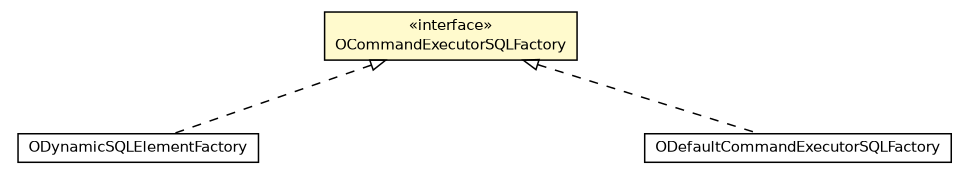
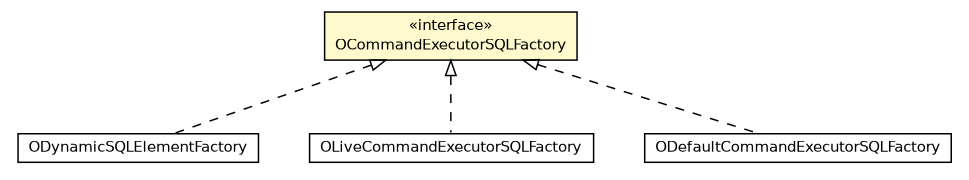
node "OLiveCommandExecutorSQLFactory": added
